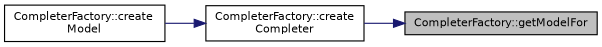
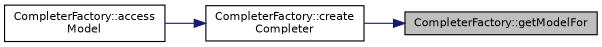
node "CompleterFactory::create Model": label "CompleterFactory::create Model" -> "CompleterFactory::access Model"
